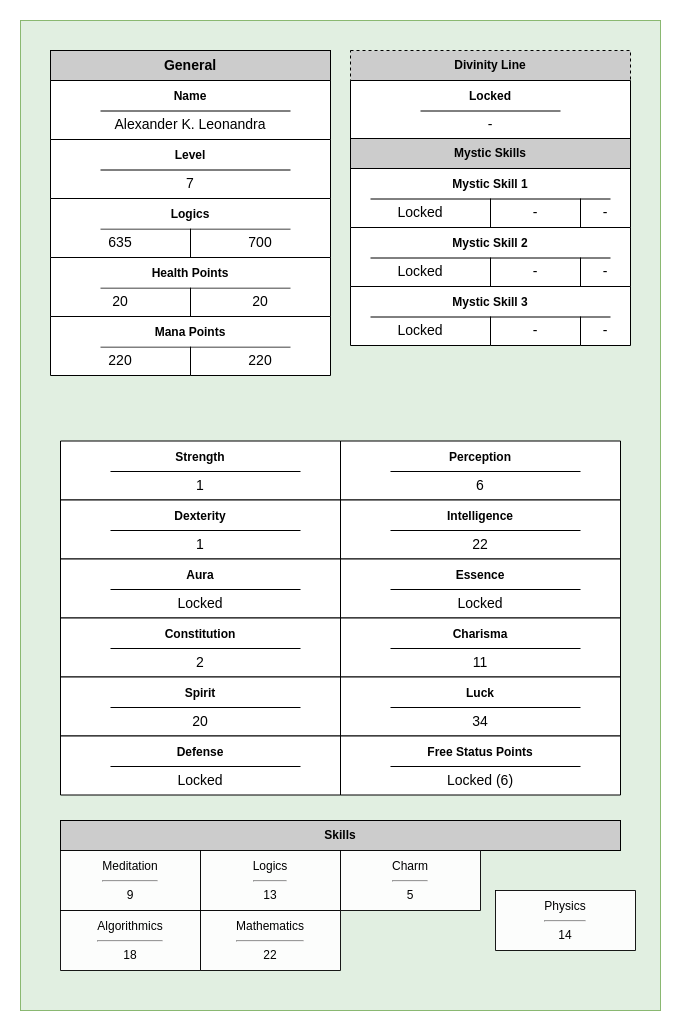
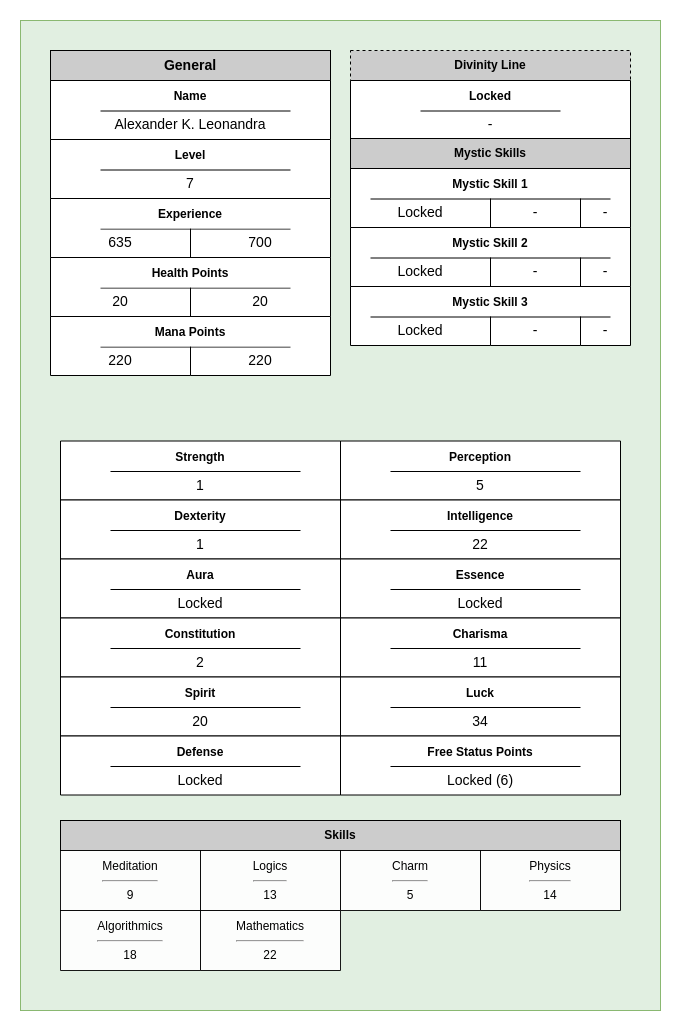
node "Logics": label "Logics" -> "Experience"
node "6": label "6" -> "5"
node "Physics14": moved (566, 921) -> (551, 881)
